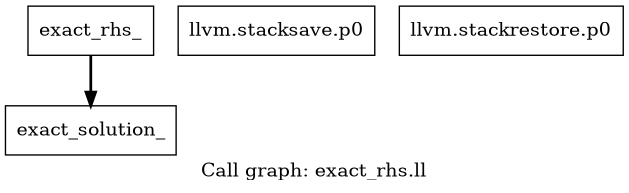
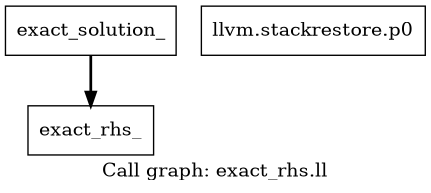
node "llvm.stacksave.p0": removed
edge "exact_rhs_" -> "exact_solution_": reversed
